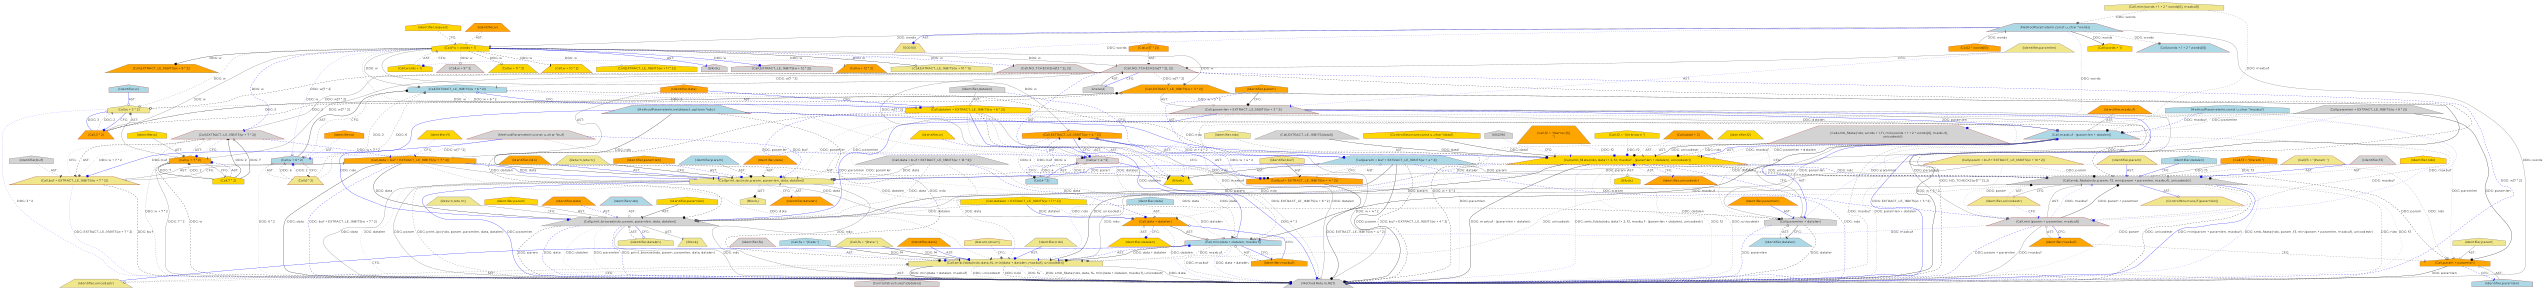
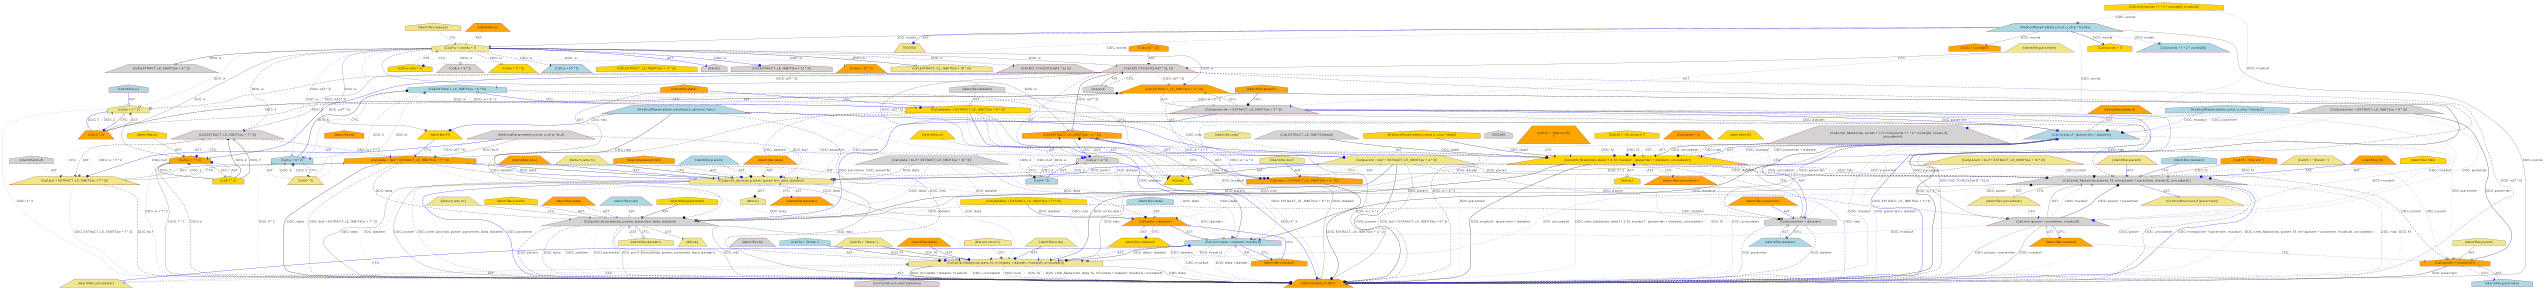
node "(Call,min(words + 1 + 2 * words[0], maxbuf))": fillcolor khaki -> gold
node "(Identifier,request)": fillcolor gold -> khaki
edge "(Call,2 * words[0])" -> "(MethodParameterIn,const u_char *words)": reversed
node "(Call,*w = words + 1)": fillcolor gold -> khaki
edge "(Call,*w = words + 1)" -> "(Call,EXTRACT_LE_16BITS(w + 9 * 2))": arrowhead box -> odot
edge "(Call,*w = words + 1)" -> "(Call,EXTRACT_LE_16BITS(w + 6 * 2))": now "(Call,*w = words + 1)" -> "(Identifier,f1)"
node "(Call,EXTRACT_LE_16BITS(w + 9 * 2))": fillcolor orange -> lightgrey
node "(Call,w + 10 * 2)": fillcolor gold -> lightblue
node "(Call,EXTRACT_LE_16BITS(w + 11 * 2))": label "(Call,EXTRACT_LE_16BITS(w + 11 * 2))" -> "(Call,EXTRACT_LE_76BITS(w + 11 * 2))"
node "(Call,EXTRACT_LE_16BITS(w + 10 * 1))": label "(Call,EXTRACT_LE_16BITS(w + 10 * 1))" -> "(Call,EXTRACT_LE_16BITS(w + 10 * 2))"
edge "(Call,ND_TCHECK2(w[7 * 2], 2))" -> "(Call,w + 7 * 2)": color gray40 -> blue
edge "(Call,ND_TCHECK2(w[7 * 2], 2))" -> "(Literal,2)": style solid -> dashed
edge "(Call,ND_TCHECK2(w[7 * 2], 2))" -> "(Call,EXTRACT_LE_16BITS(w + 4 * 2))": added, label "DDG: w[7 * 2]"
edge "(Call,paramlen = EXTRACT_LE_16BITS(w + 3 * 2))" -> "(Call,EXTRACT_LE_16BITS(w + 3 * 2))": added, label "CFG:"
edge "(Call,EXTRACT_LE_16BITS(w + 3 * 2))" -> "(Call,w + 3 * 2)": label "DDG: 2" -> "CFG: "
edge "(Call,*w = words + 1)" -> "(Call,w + 4 * 2)": color black -> blue
edge "(Call,w + 6 * 2)" -> "(Call,EXTRACT_LE_16BITS(w + 6 * 2))": label "AST: " -> "DDG: 6"
node "(ControlStructure,const u_char *data1)": label "(ControlStructure,const u_char *data1)" -> "(MethodParameterIn,const u_char *data1)"
edge "(Identifier,f1)" -> "(Call,data = buf + EXTRACT_LE_16BITS(w + 7 * 2))": style dotted -> solid
edge "(MethodParameterIn,const u_char *buf)" -> "(Call,data = buf + EXTRACT_LE_16BITS(w + 7 * 2))": added, label "DDG: buf"
edge "(Call,datalen = EXTRACT_LE_16BITS(w + 6 * 2))" -> "(Call,print_ipc(ndo, param, paramlen, data, datalen))": label "DDG: paramlen" -> "DDG: datalen"
node "(Call,param = buf + EXTRACT_LE_16BITS(w + 4 * 2))": fillcolor lightblue -> khaki
node "(Identifier,f3)": fillcolor lightgrey -> orange
edge "(MethodParameterIn,netdissect_options *ndo)" -> "(Call,print_browse(ndo, param, paramlen, data, datalen))": now "(MethodParameterIn,netdissect_options *ndo)" -> "(Identifier,f1)"
edge "(Call,param = buf + EXTRACT_LE_16BITS(w + 10 * 2))" -> "(Call,print_ipc(ndo, param, paramlen, data, datalen))": label "DDG: param" -> "DDG: 3 * 2"
edge "(Call,paramlen = EXTRACT_LE_16BITS(w + 9 * 2))" -> "(Call,param + paramlen)": arrowhead box -> odot
node "(Call,buf + EXTRACT_LE_16BITS(w + 4 * 2))": label "(Call,buf + EXTRACT_LE_16BITS(w + 4 * 2))" -> "(Call,ndo + EXTRACT_LE_16BITS(w + 4 * 2))"
edge "(Call,maxbuf - (paramlen + datalen))" -> "(Call,min(param + paramlen, maxbuf))": label "DDG: maxbuf" -> "BITS: maxbuf"
edge "(Call,print_ipc(ndo, param, paramlen, data, datalen))" -> "(Call,datalen = EXTRACT_LE_16BITS(w + 11 * 2))": reversed
edge "(Call,paramlen = EXTRACT_LE_16BITS(w + 9 * 2))" -> "(Call,min(param + paramlen, maxbuf))": added, label "DDG: paramlen"
edge "(Call,data = buf + EXTRACT_LE_16BITS(w + 7 * 2))" -> "(Call,print_browse(ndo, param, paramlen, data, datalen))": style solid -> dashed
edge "(Call,param = buf + EXTRACT_LE_16BITS(w + 10 * 2))" -> "(Call,param + paramlen)": label "DDG: ndo" -> "DDG: param"
node "(MethodReturn,RET)": fillcolor lightgrey -> orange
